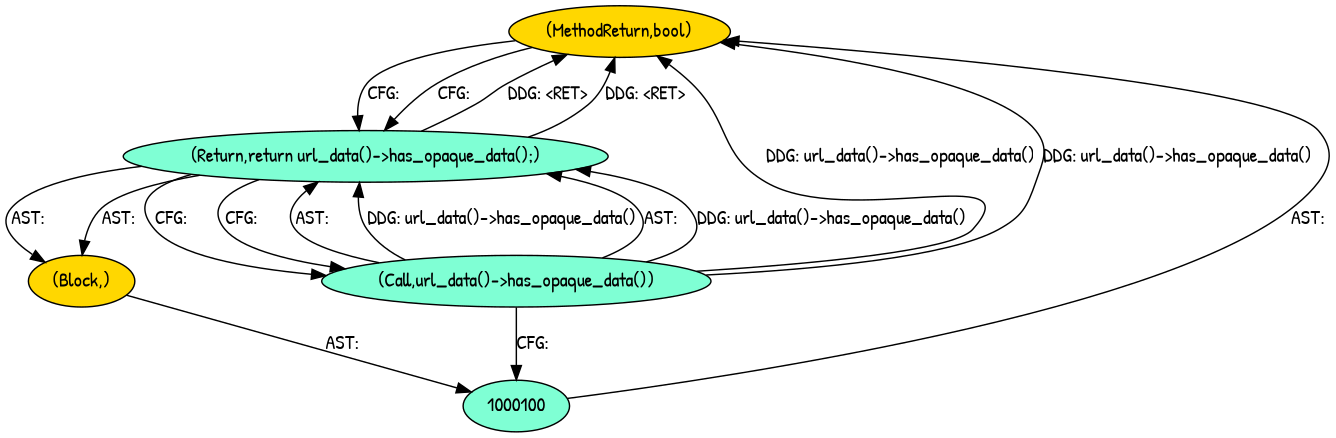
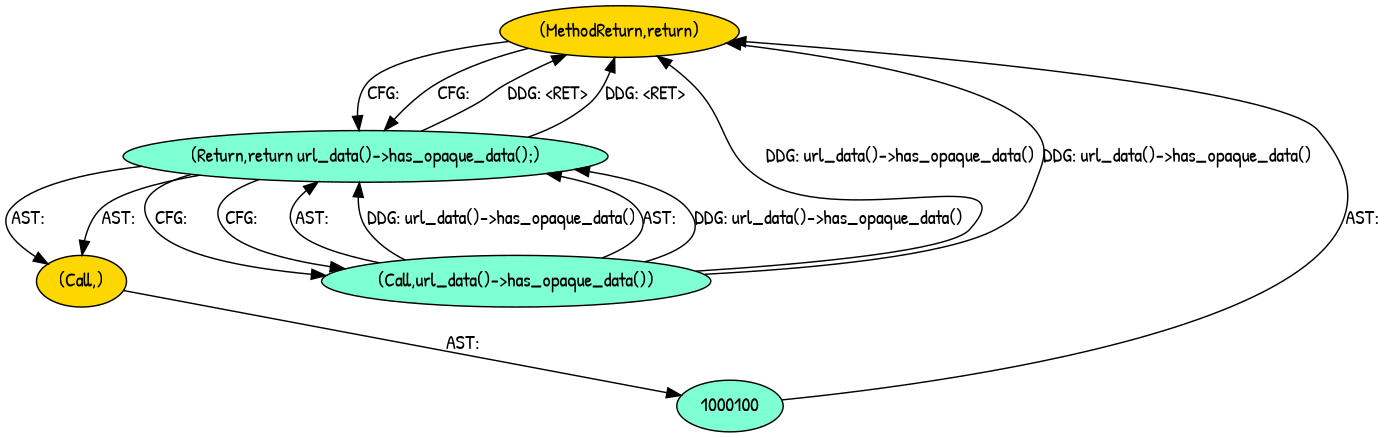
node "(MethodReturn,bool)": label "(MethodReturn,bool)" -> "(MethodReturn,return)"
node "(Block,)": label "(Block,)" -> "(Call,)"
edge "(Call,url_data()->has_opaque_data())" -> "1000100": removed, label "CFG:"
